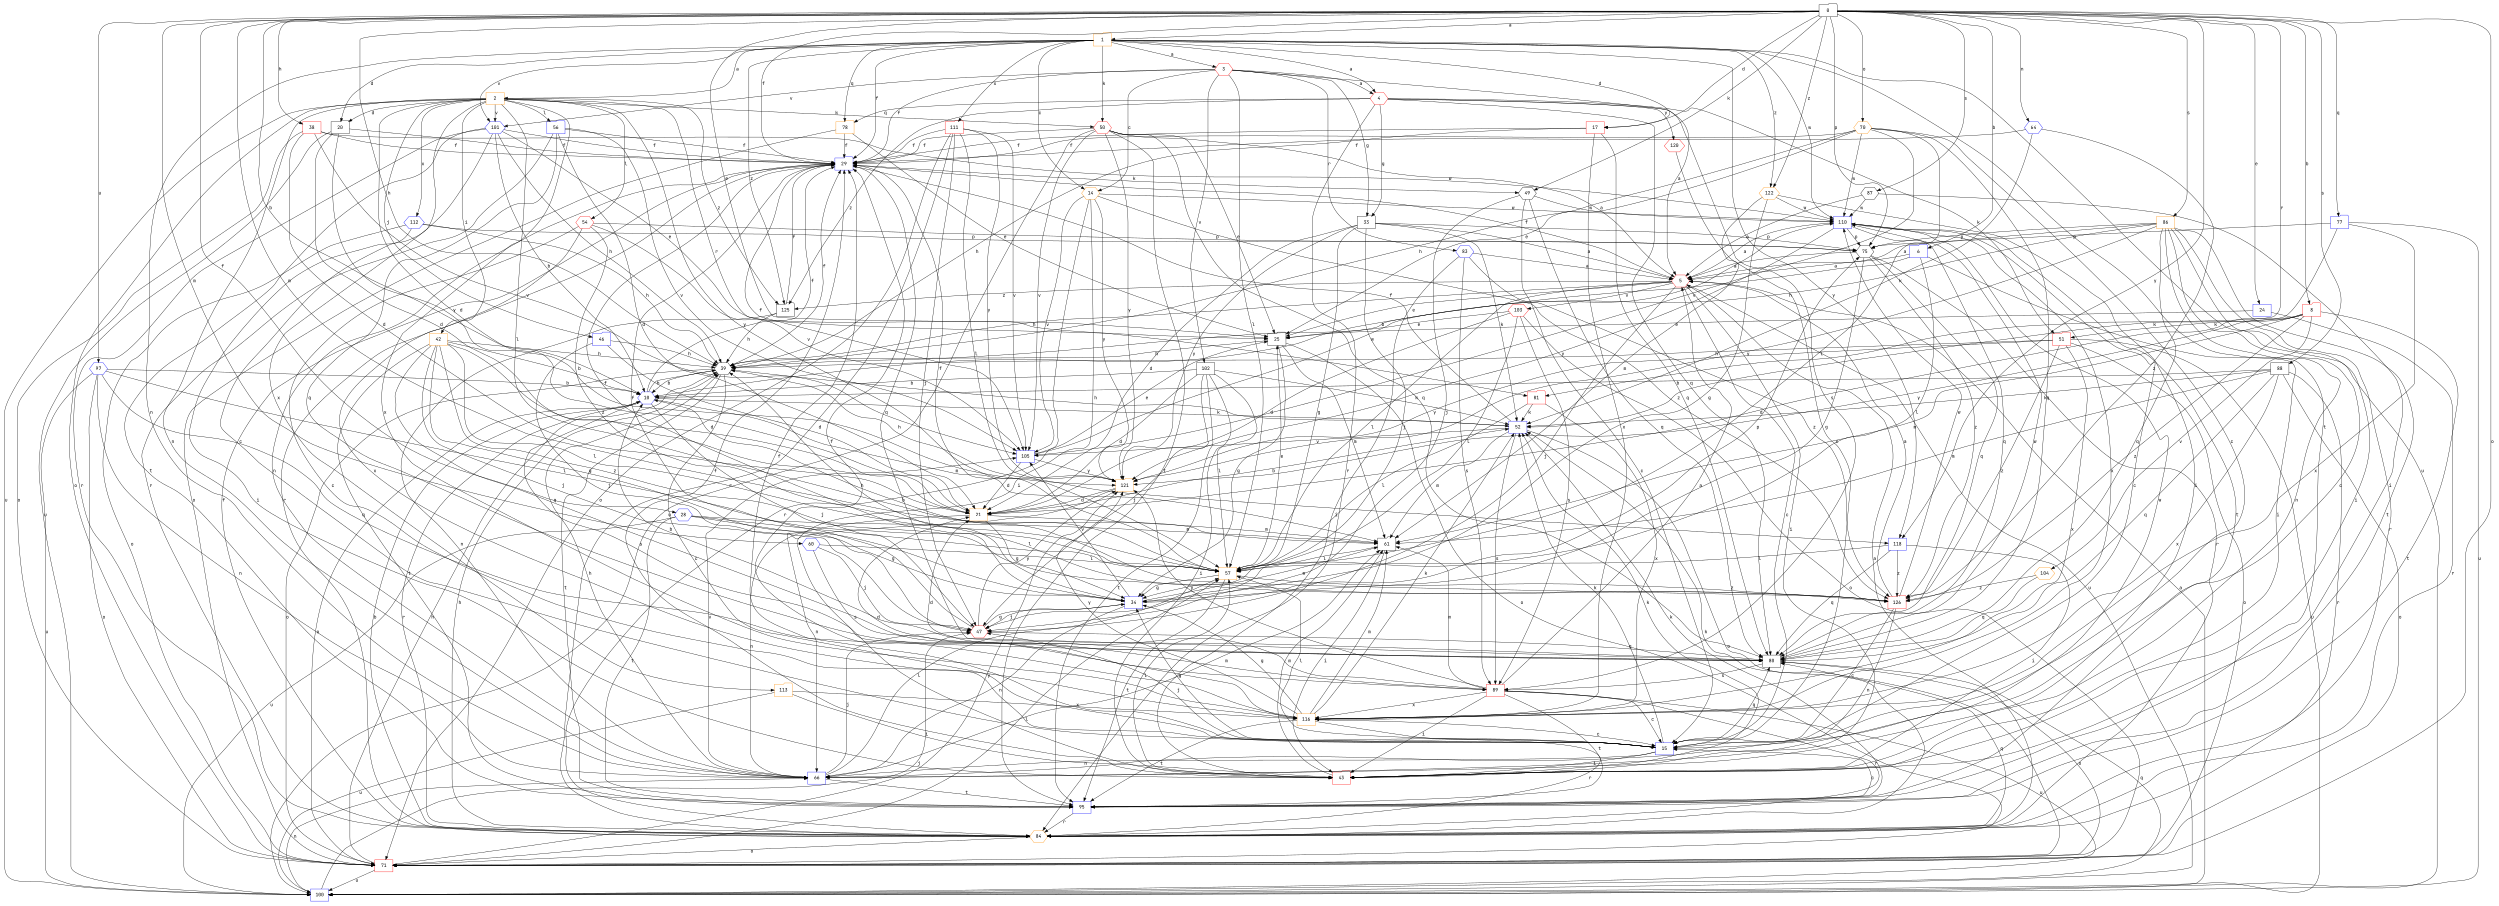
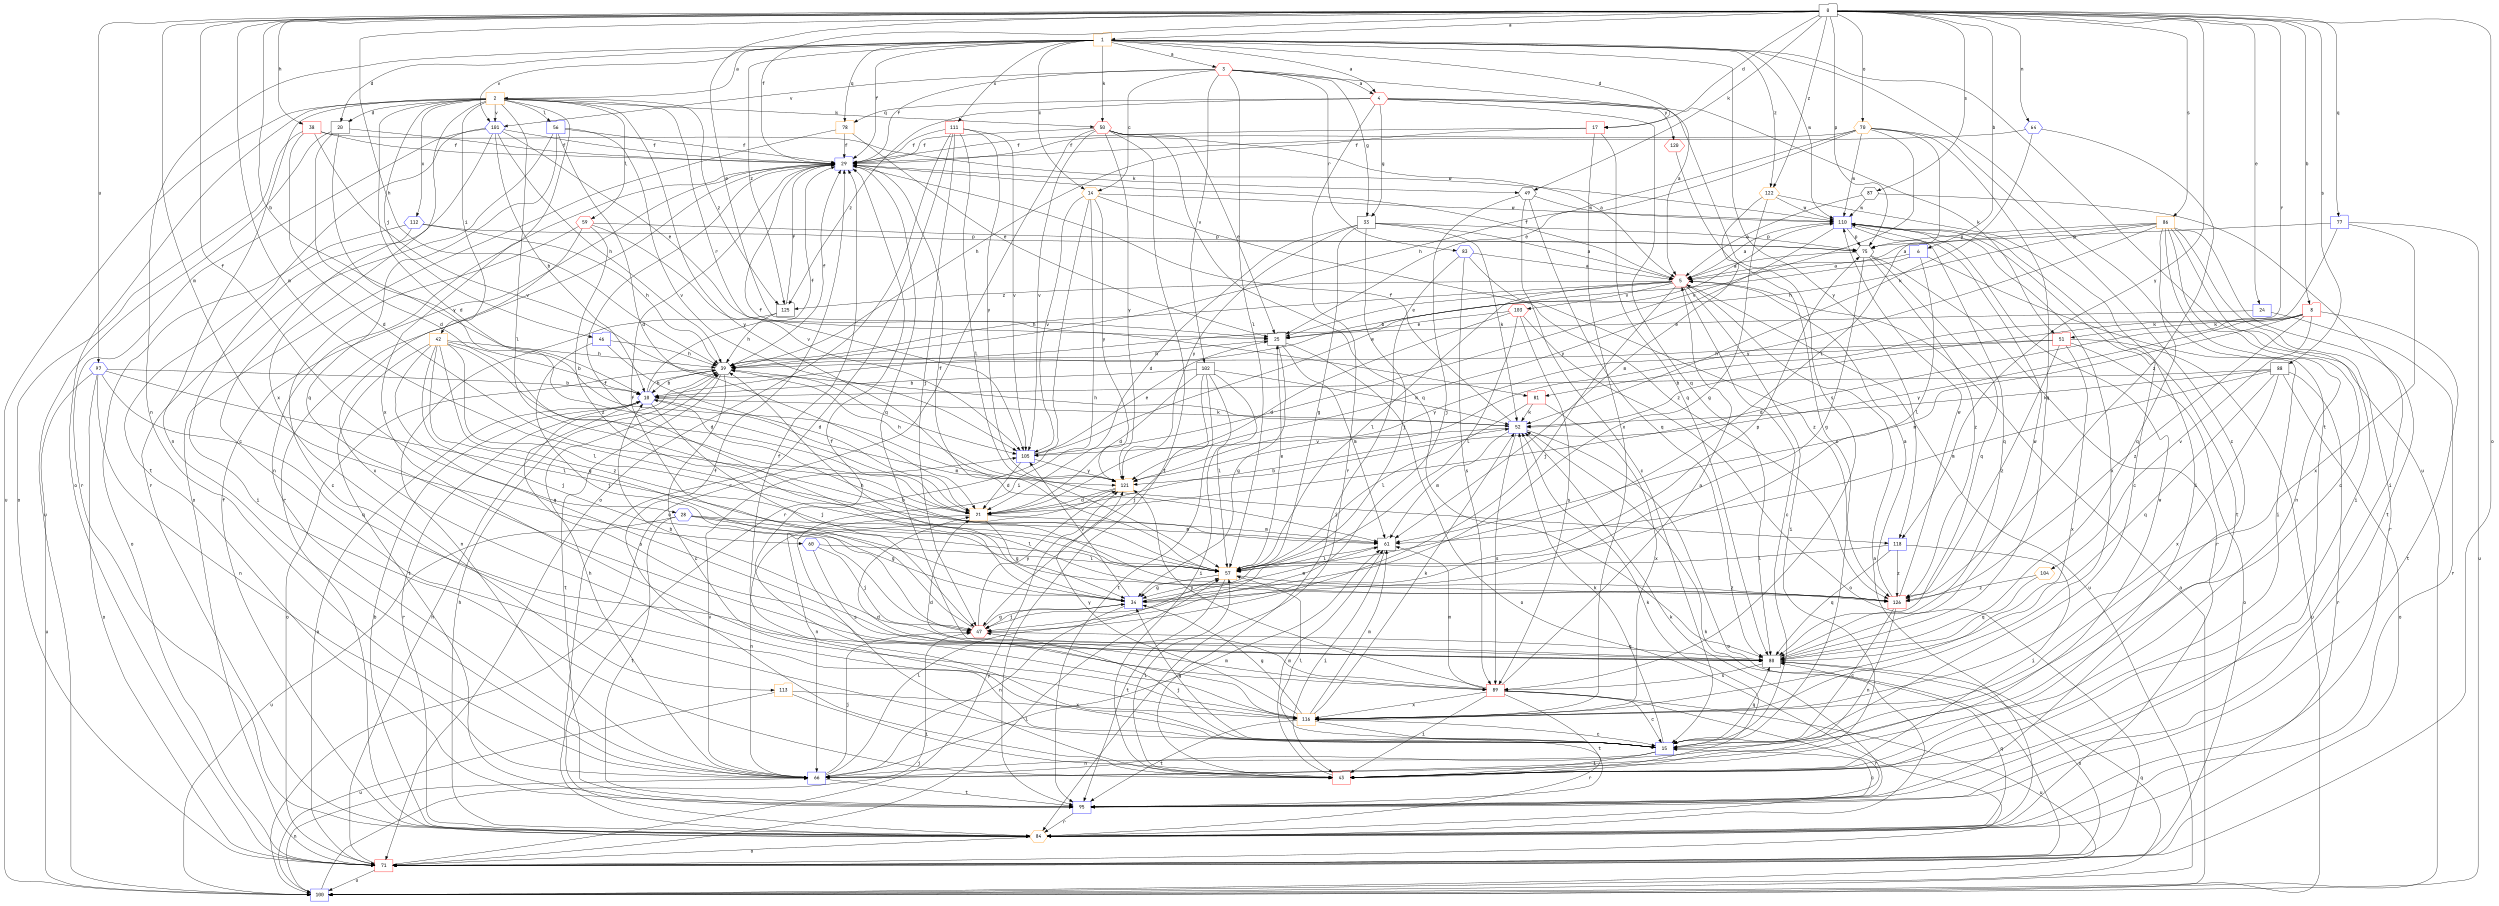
node "54": label "54" -> "59"
